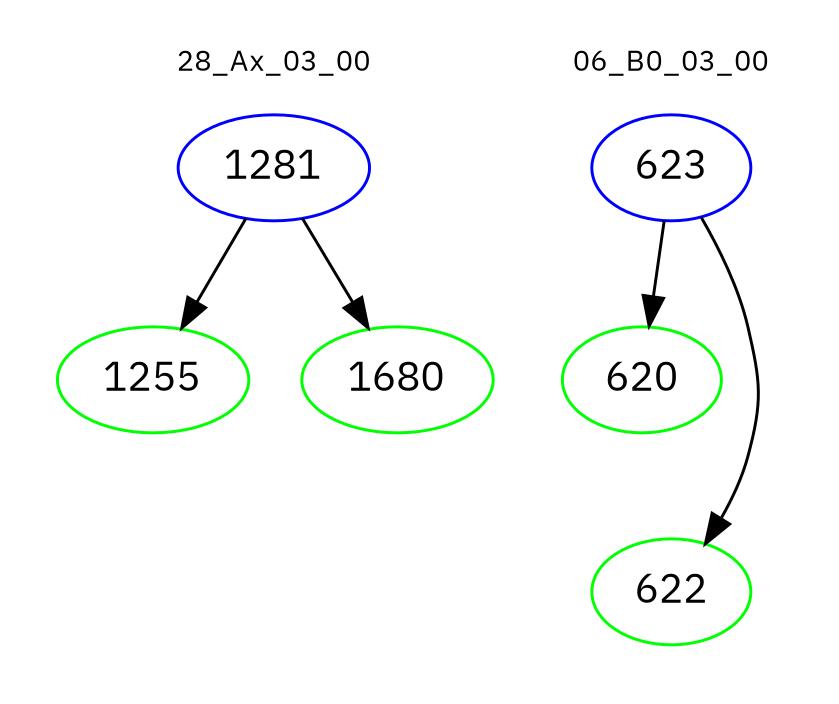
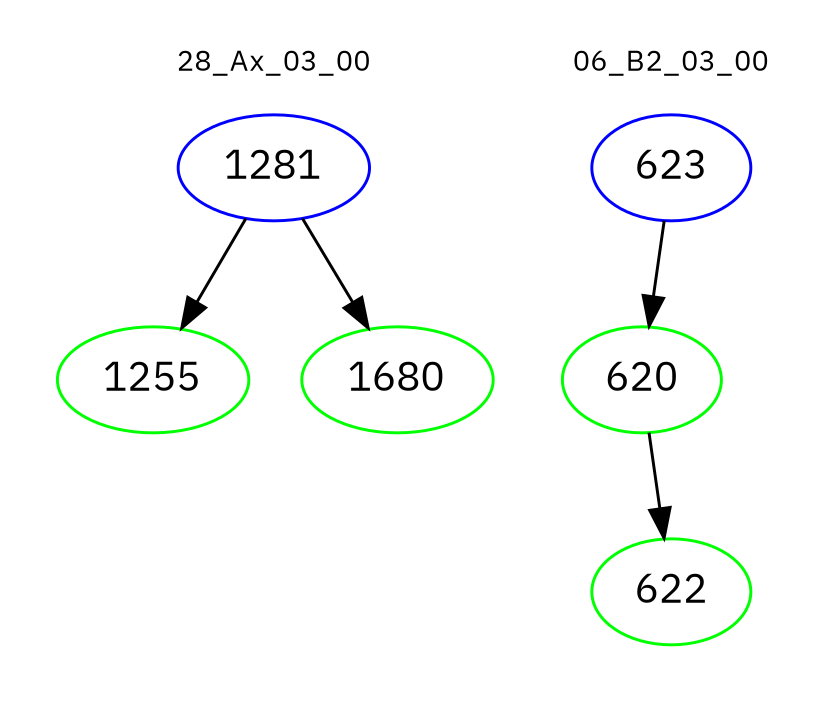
cluster "06_B0_03_00": label "06_B0_03_00" -> "06_B2_03_00"
edge "623" -> "622": now "620" -> "622"
